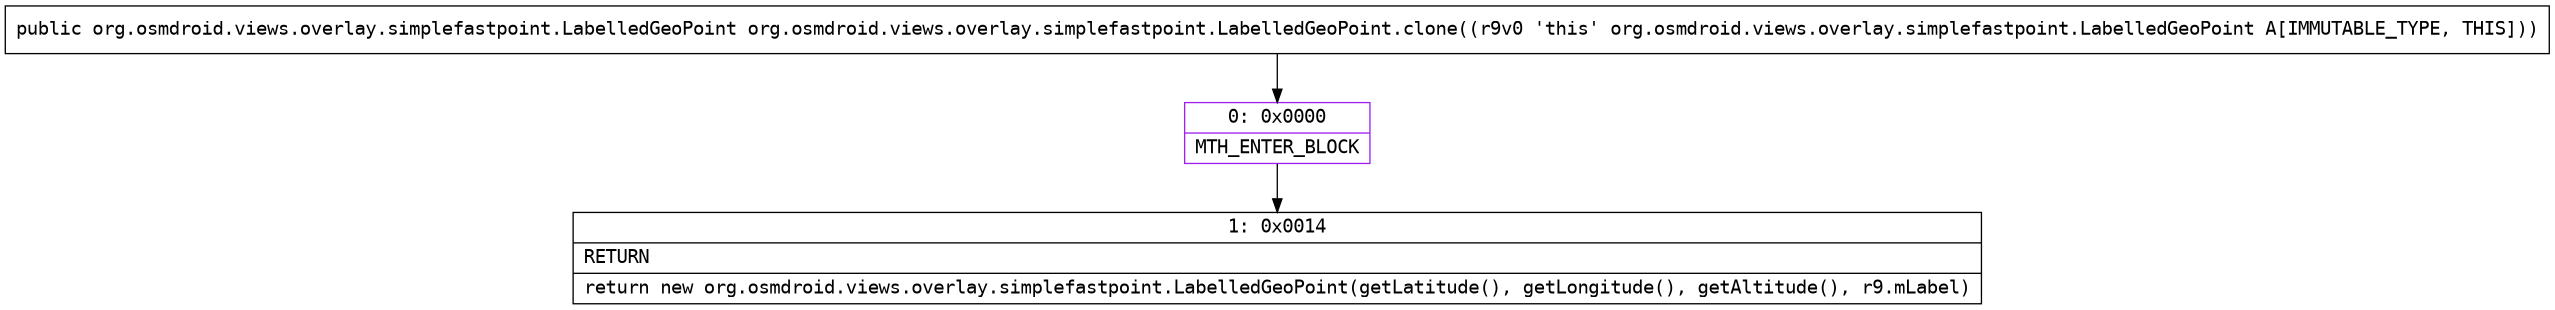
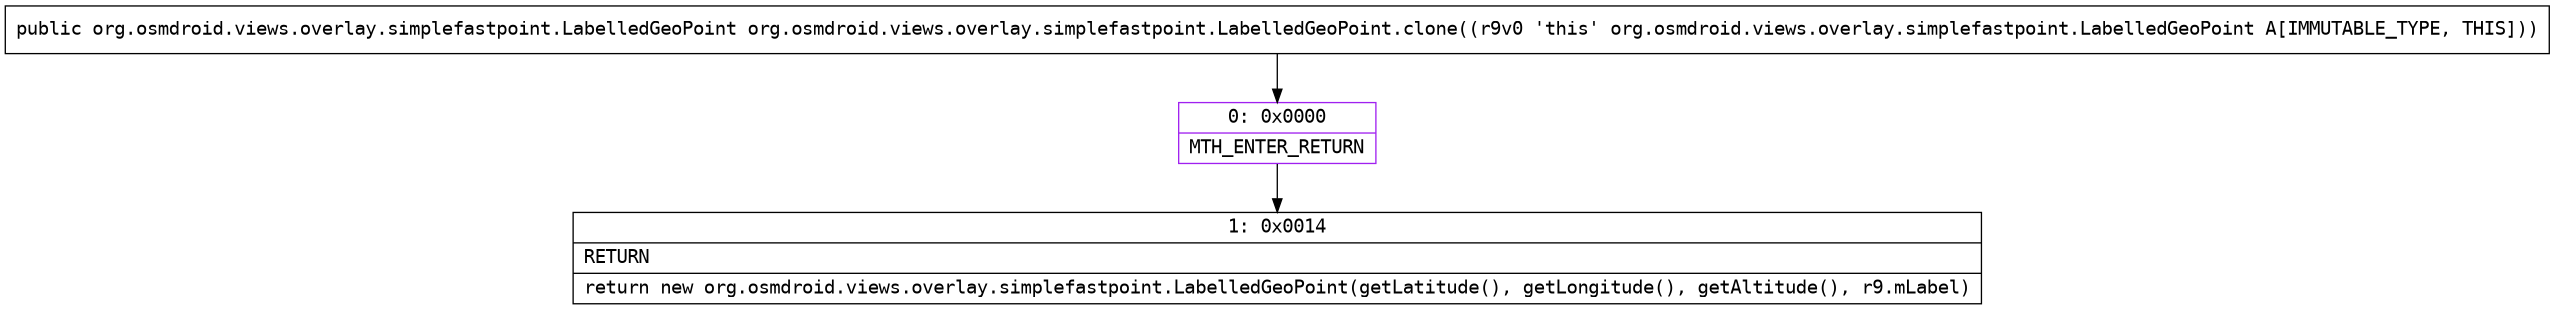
node "0: 0x0000": text "MTH_ENTER_BLOCK" -> "MTH_ENTER_RETURN"
